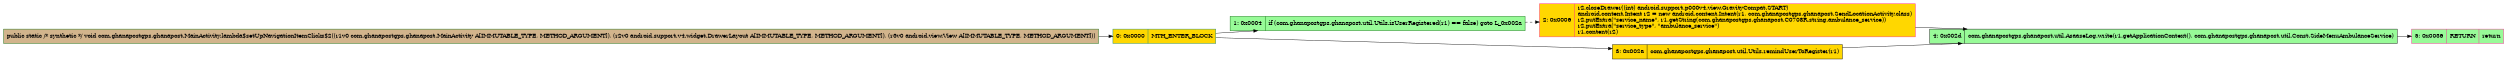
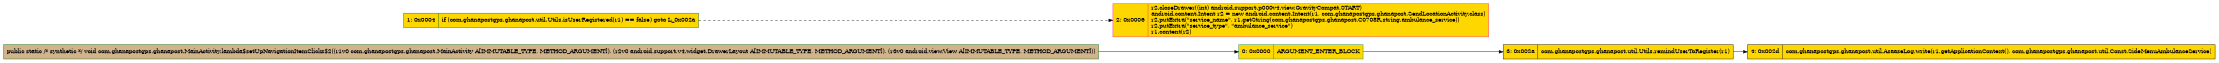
node "1: 0x0004": fillcolor palegreen -> gold
edge "2: 0x0006" -> "4: 0x002d": removed
edge "0: 0x0000" -> "1: 0x0004": removed
node "0: 0x0000": text "MTH_ENTER_BLOCK" -> "ARGUMENT_ENTER_BLOCK"
node "4: 0x002d": fillcolor palegreen -> gold
node "5: 0x0036": removed
